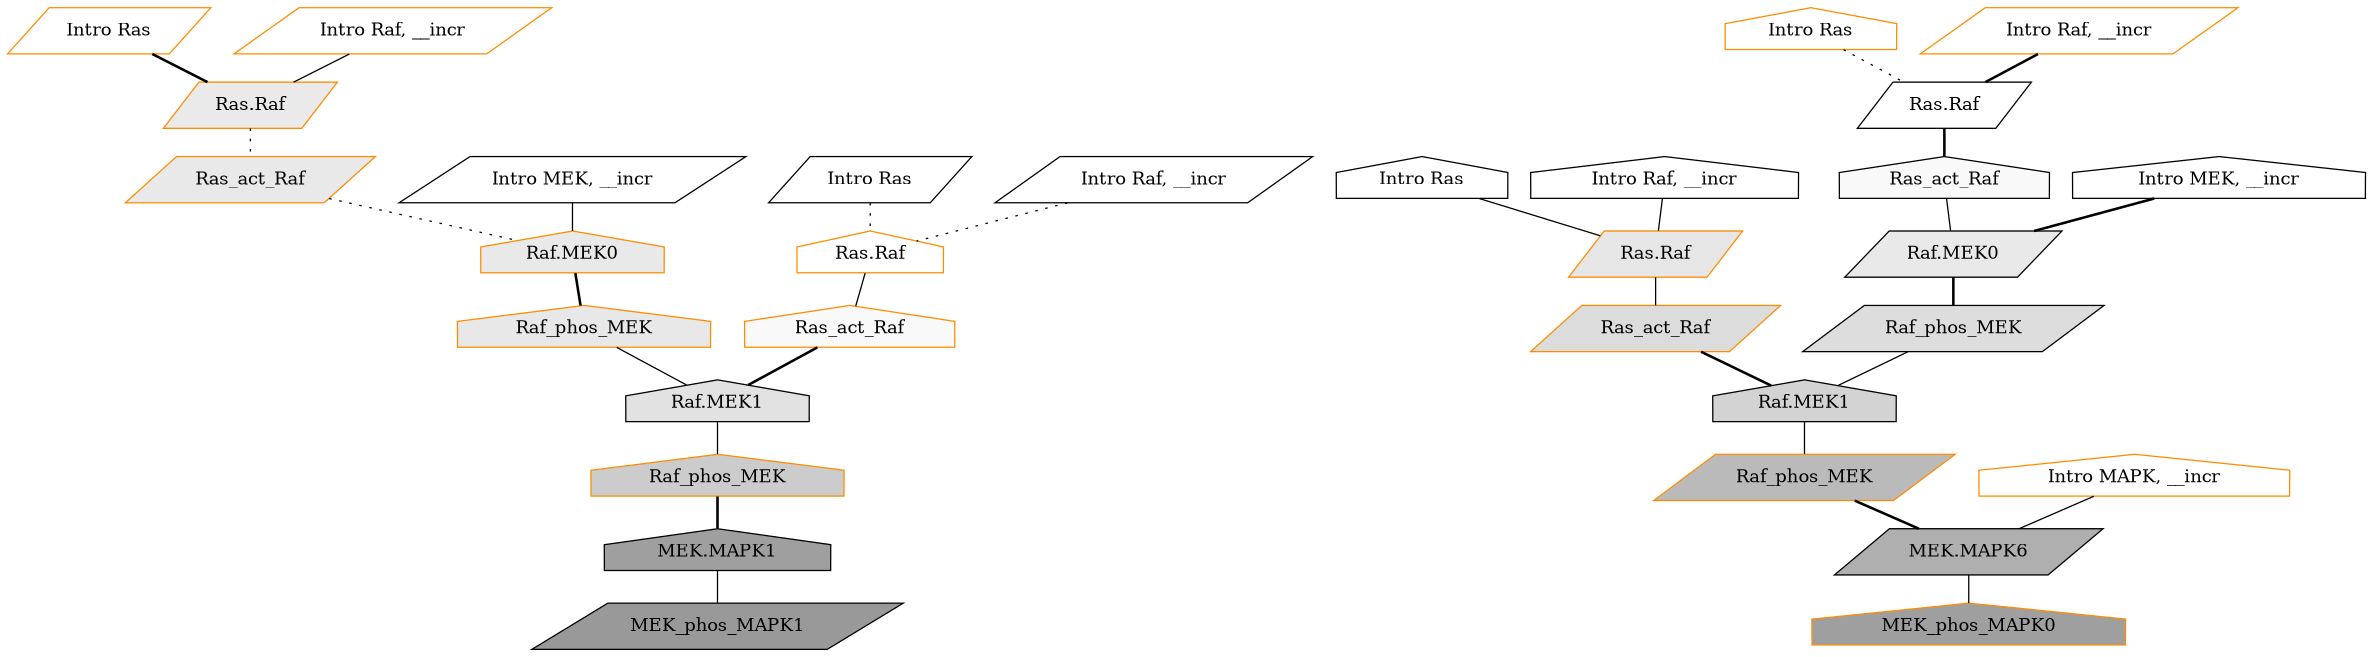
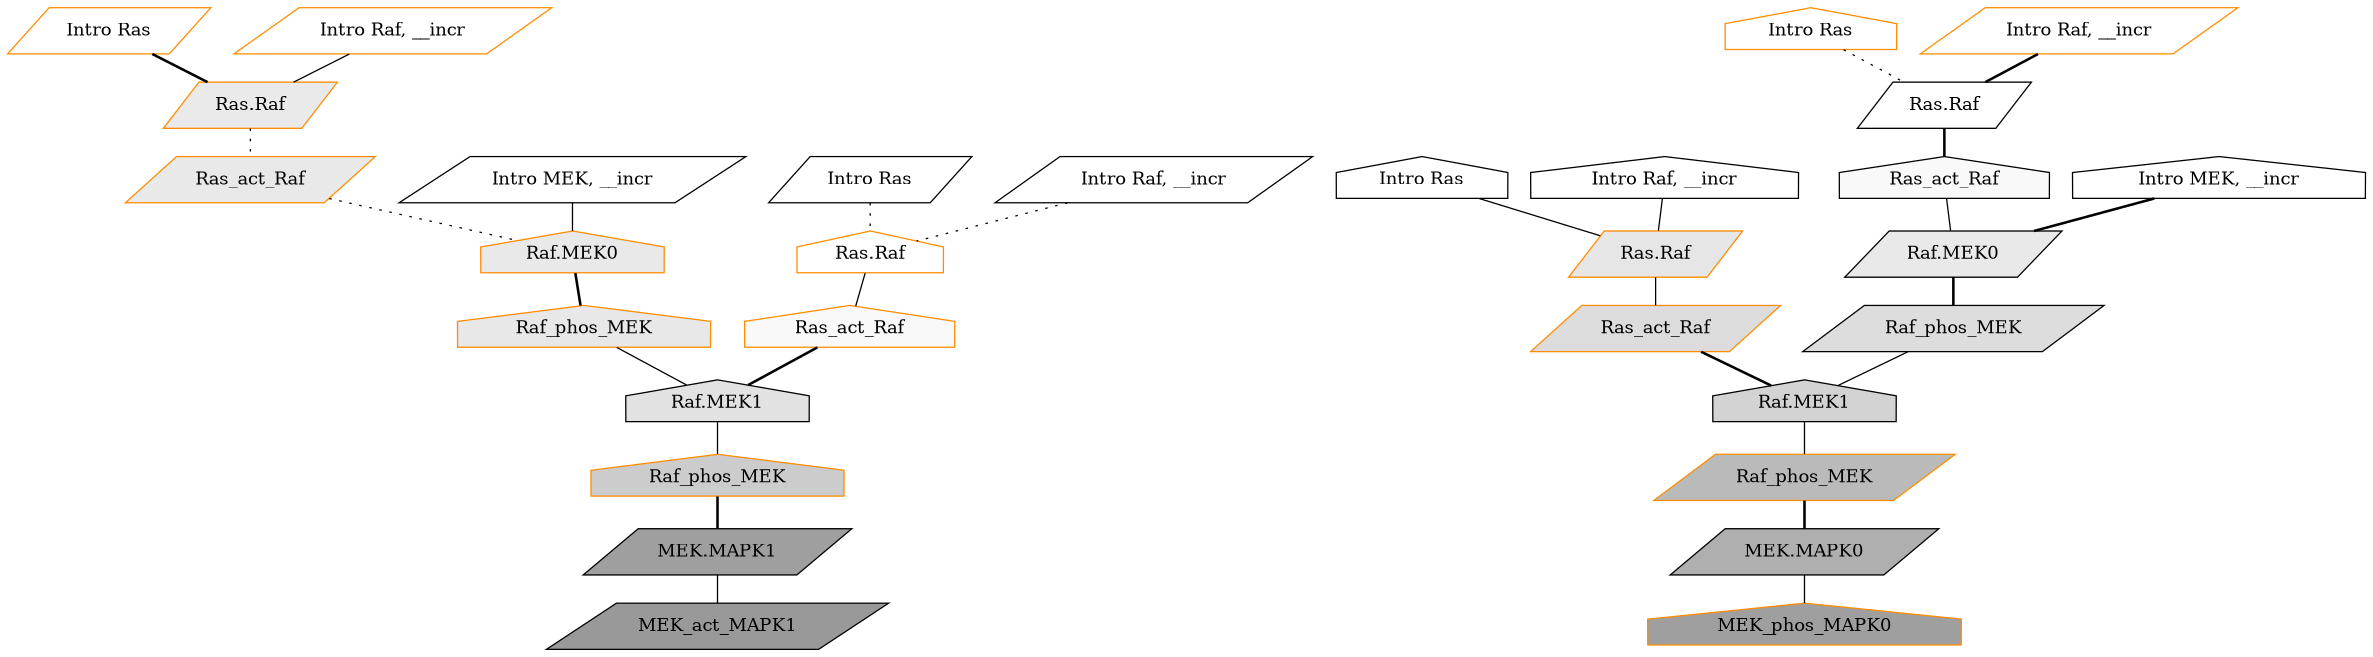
node "Intro MAPK, __incr": removed
node "MEK.MAPK1": shape house -> parallelogram
node "MEK.MAPK6": label "MEK.MAPK6" -> "MEK.MAPK0"
node "MEK_phos_MAPK1": label "MEK_phos_MAPK1" -> "MEK_act_MAPK1"
